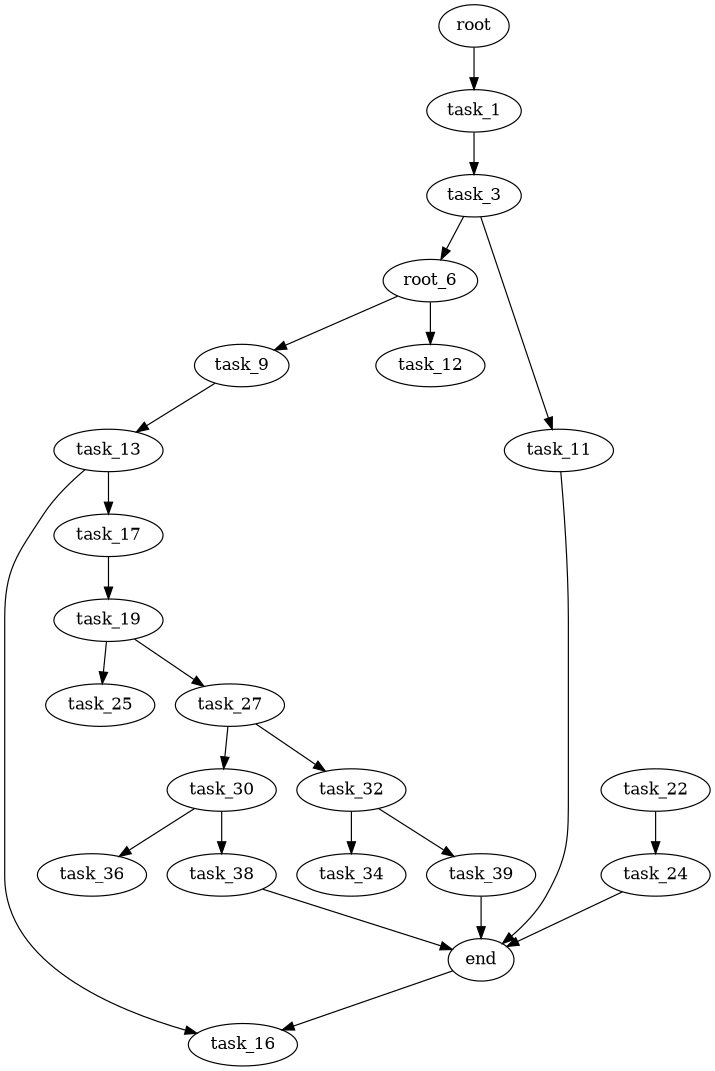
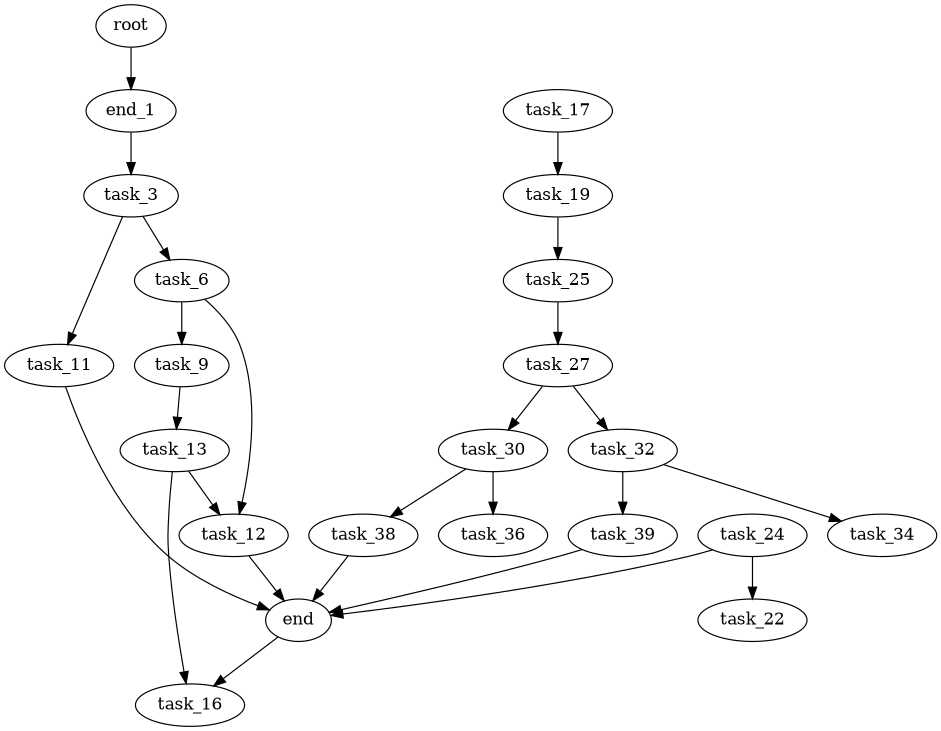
node "task_1": label "task_1" -> "end_1"
node "root_6": label "root_6" -> "task_6"
edge "task_13" -> "task_17": now "task_13" -> "task_12"
edge "task_12" -> "end": added
edge "task_19" -> "task_27": now "task_25" -> "task_27"
edge "task_22" -> "task_24": reversed
